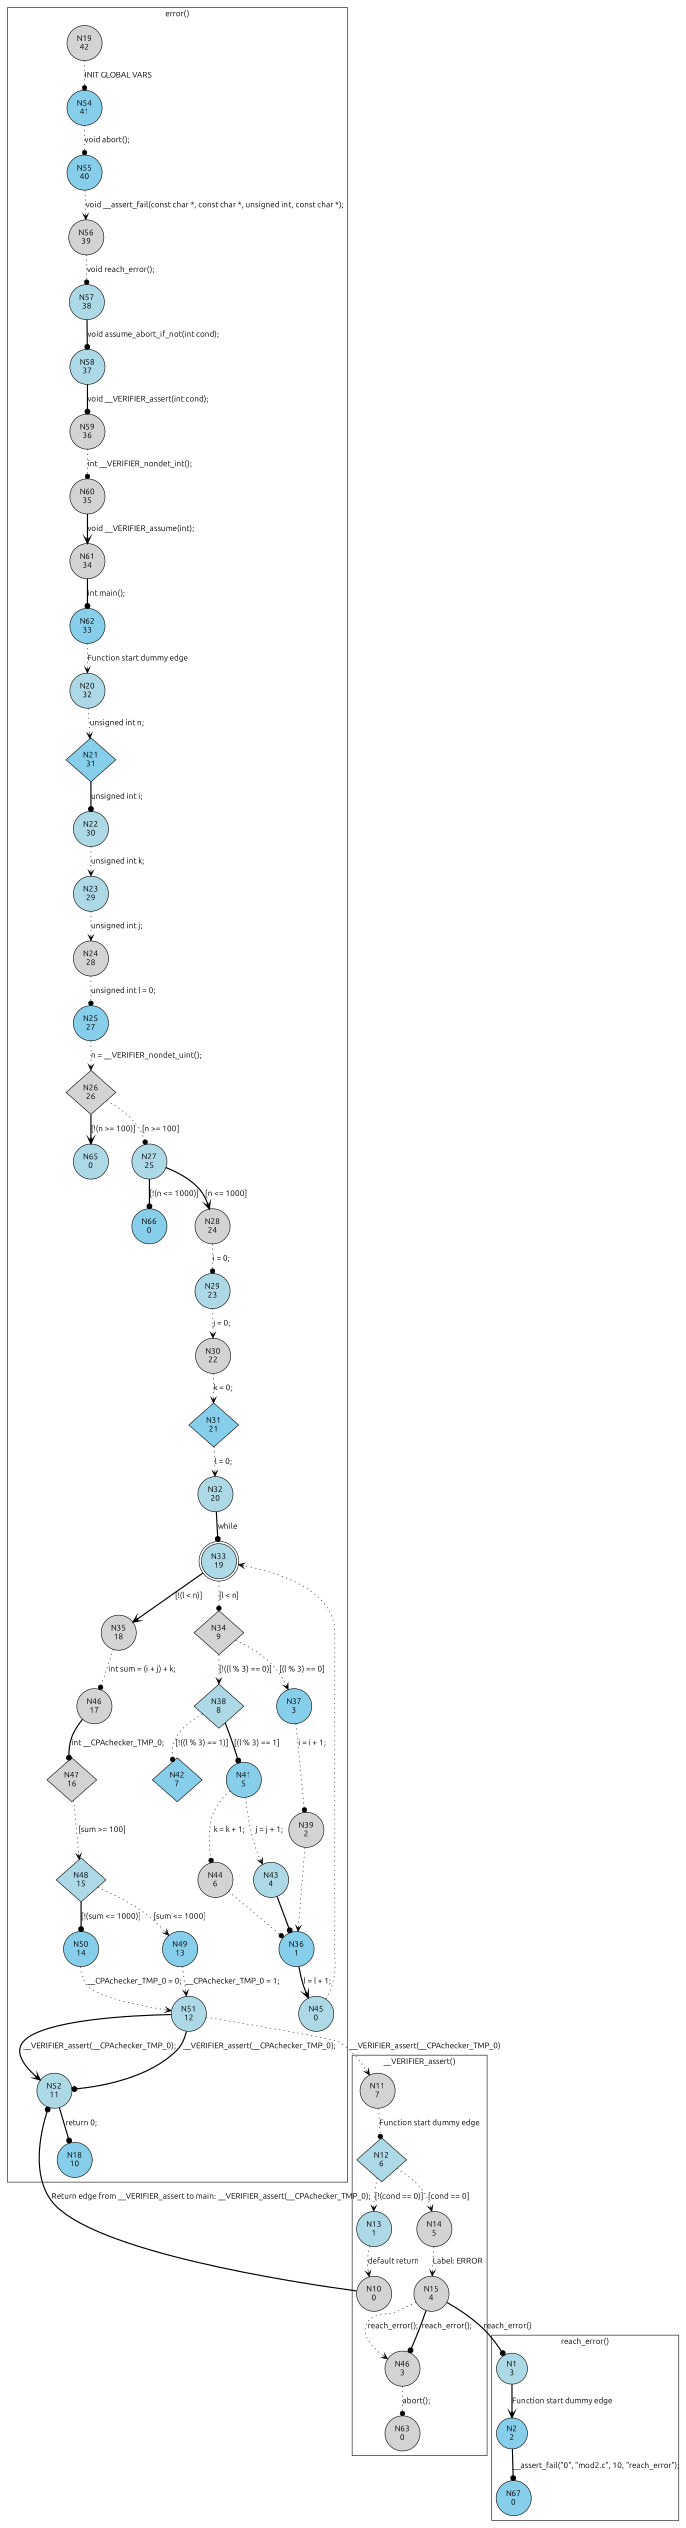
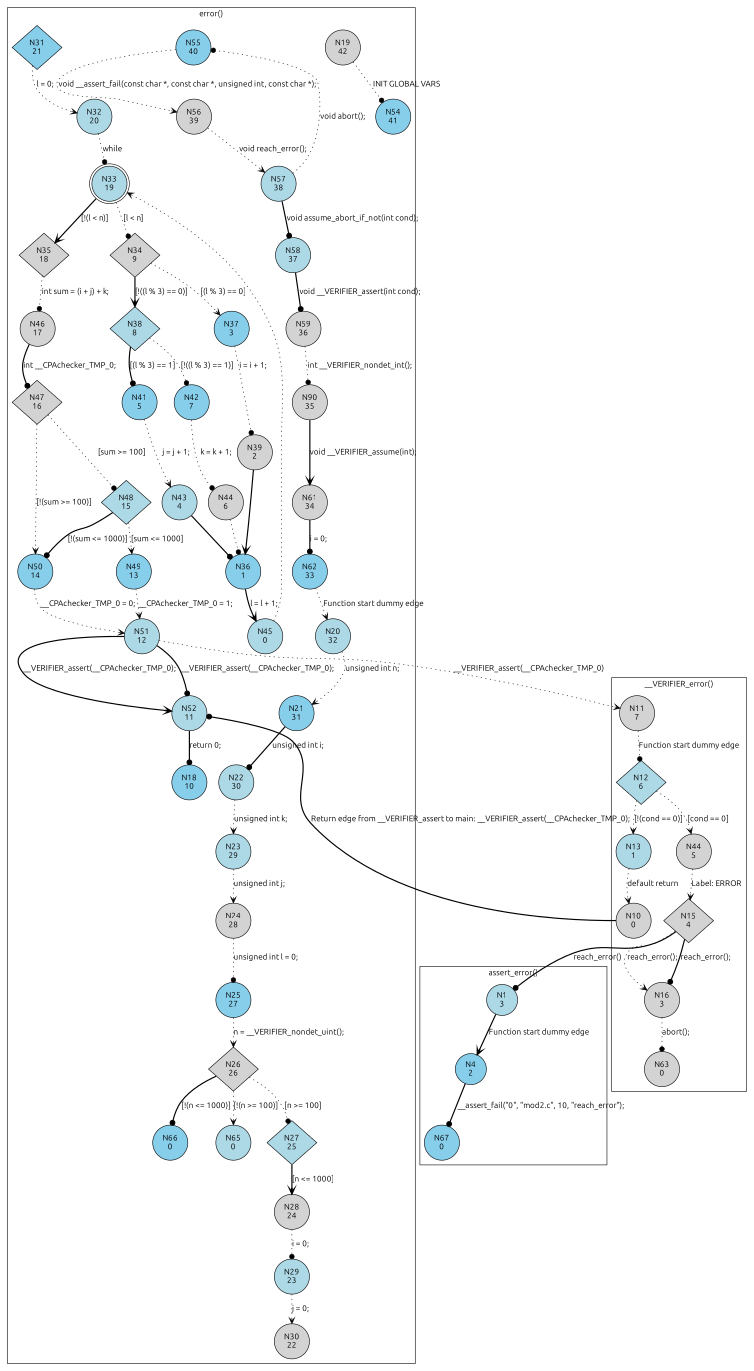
edge "N54 41" -> "N55 40": now "N57 38" -> "N55 40"
edge "N56 39" -> "N57 38": arrowhead dot -> vee
edge "N47 16" -> "N50 14": added, label "[!(sum >= 100)]"
node "N60 35": label "N60 35" -> "N90 35"
edge "N61 34" -> "N62 33": label "int main();" -> "i = 0;"
node "N21 31": shape diamond -> circle
edge "N26 26" -> "N65 0": style bold -> dotted
node "N27 25": shape circle -> diamond
edge "N27 25" -> "N66 0": now "N26 26" -> "N66 0"
edge "N30 22" -> "N31 21": removed, label "k = 0;"
edge "N32 20" -> "N33 19": style bold -> dotted
node "N35 18": shape circle -> diamond
edge "N34 9" -> "N38 8": style dotted -> bold
node "N42 7": shape diamond -> circle
edge "N41 5" -> "N44 6": now "N42 7" -> "N44 6"
edge "N47 16" -> "N48 15": arrowhead vee -> dot
edge "N39 2" -> "N36 1": style dotted -> bold
cluster "__VERIFIER_assert()": label "__VERIFIER_assert()" -> "__VERIFIER_error()"
node "N14 5": label "N14 5" -> "N44 5"
node "N15 4": shape circle -> diamond
cluster "reach_error()": label "reach_error()" -> "assert_error()"
node "N46 3": label "N46 3" -> "N16 3"
node "N2 2": label "N2 2" -> "N4 2"
